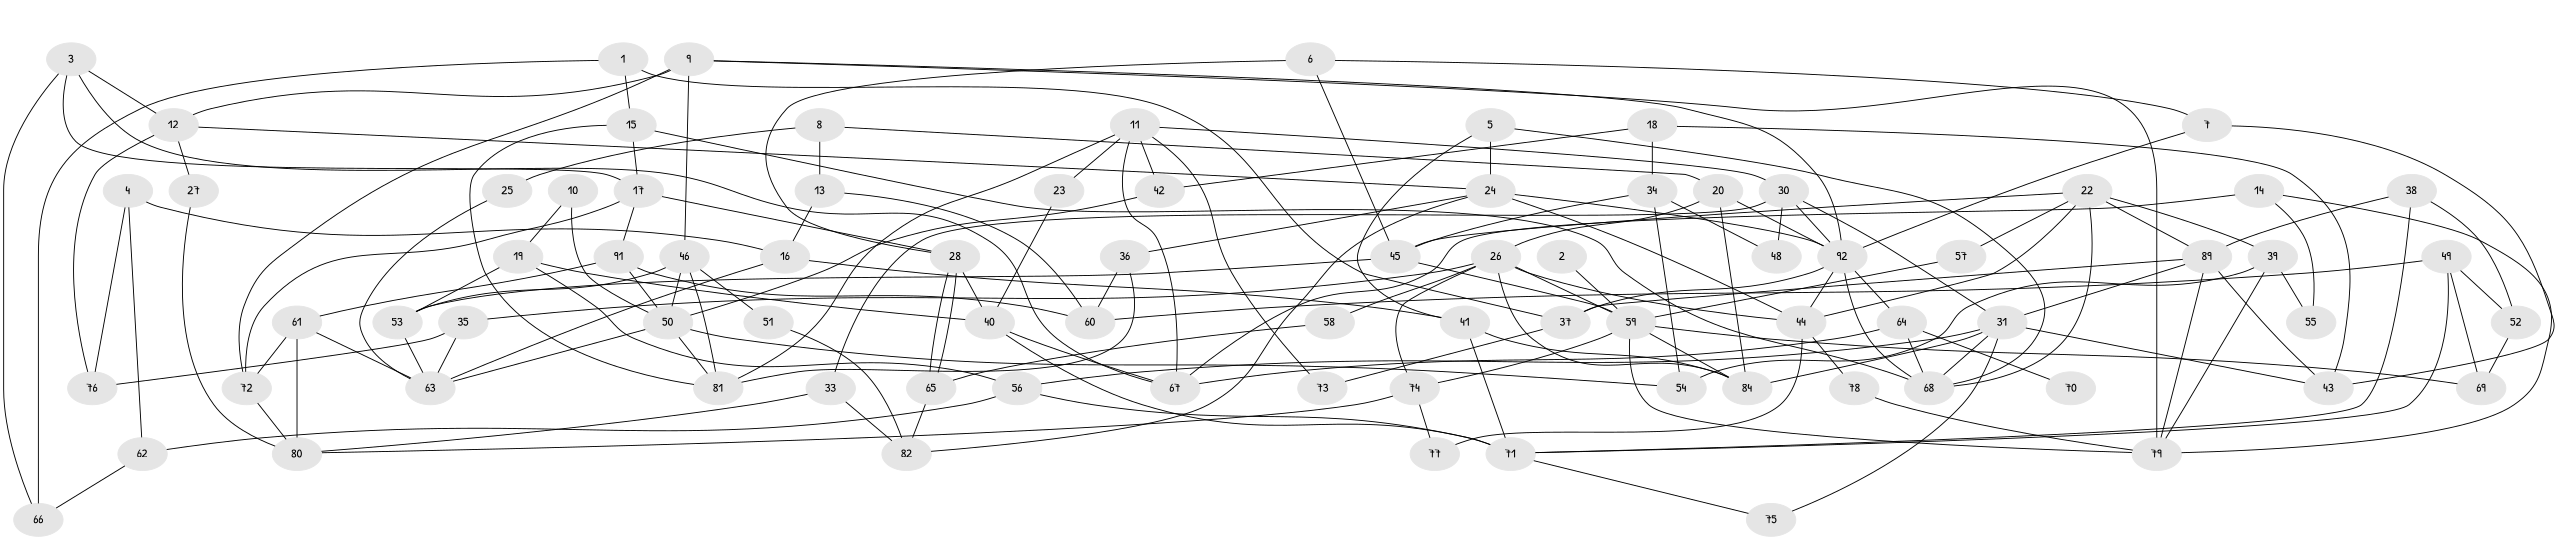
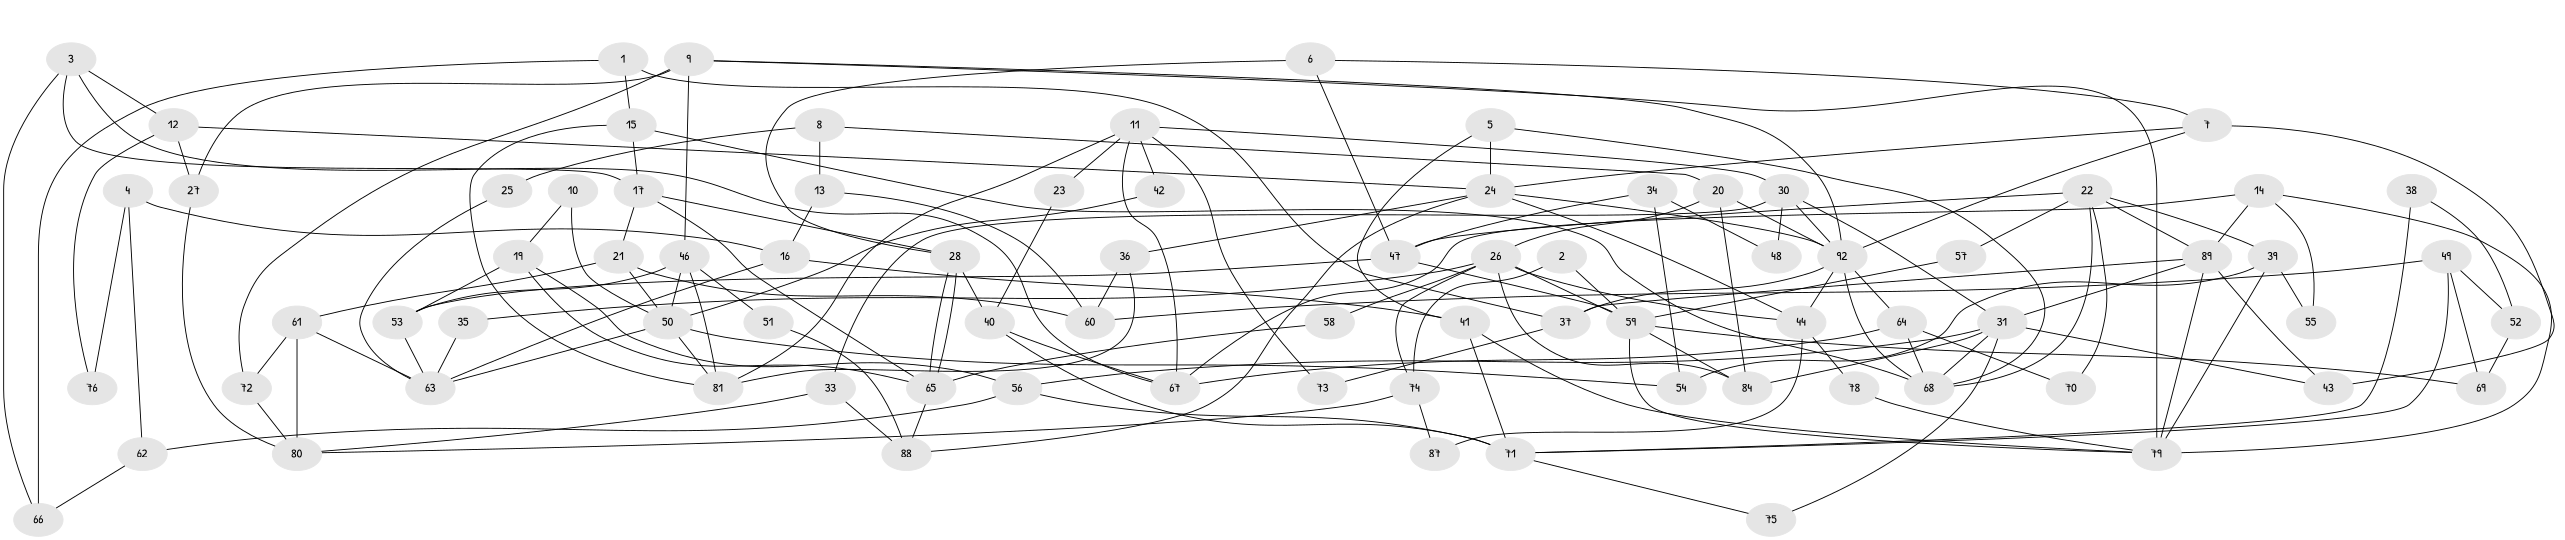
edge "9" -- "12": now "9" -- "27"
node "18": removed
edge "7" -- "24": added
edge "38" -- "89": now "14" -- "89"
edge "17" -- "72": now "17" -- "65"
node "91": label "91" -> "21"
node "45": label "45" -> "47"
edge "22" -- "44": now "22" -- "70"
edge "19" -- "40": now "19" -- "65"
edge "41" -- "84": now "41" -- "79"
edge "35" -- "76": removed
edge "59" -- "74": now "2" -- "74"
node "82": label "82" -> "88"
node "77": label "77" -> "87"
